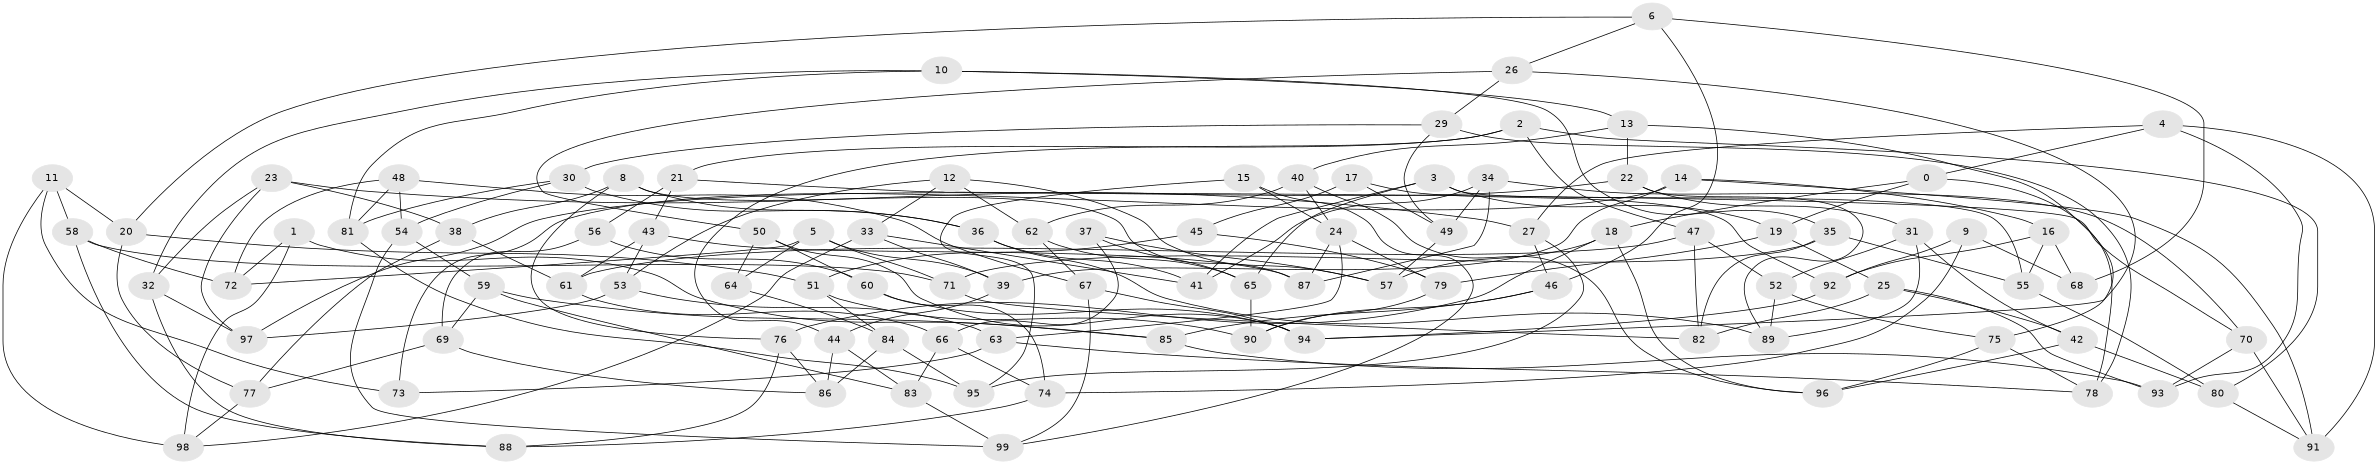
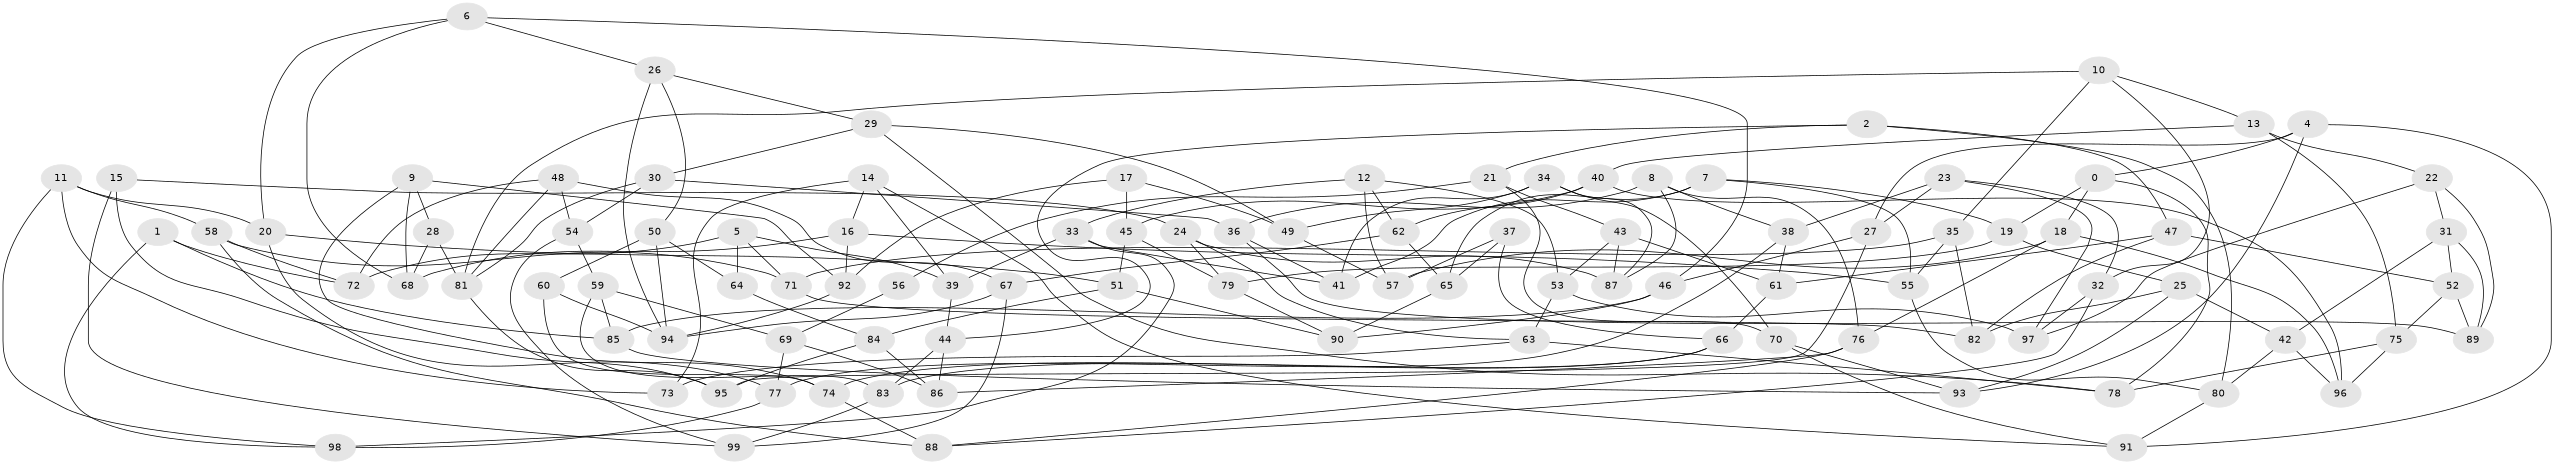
node "3": label "3" -> "7"
edge "40" -- "24": now "40" -- "45"
node "28": added
edge "56" -- "60": removed
